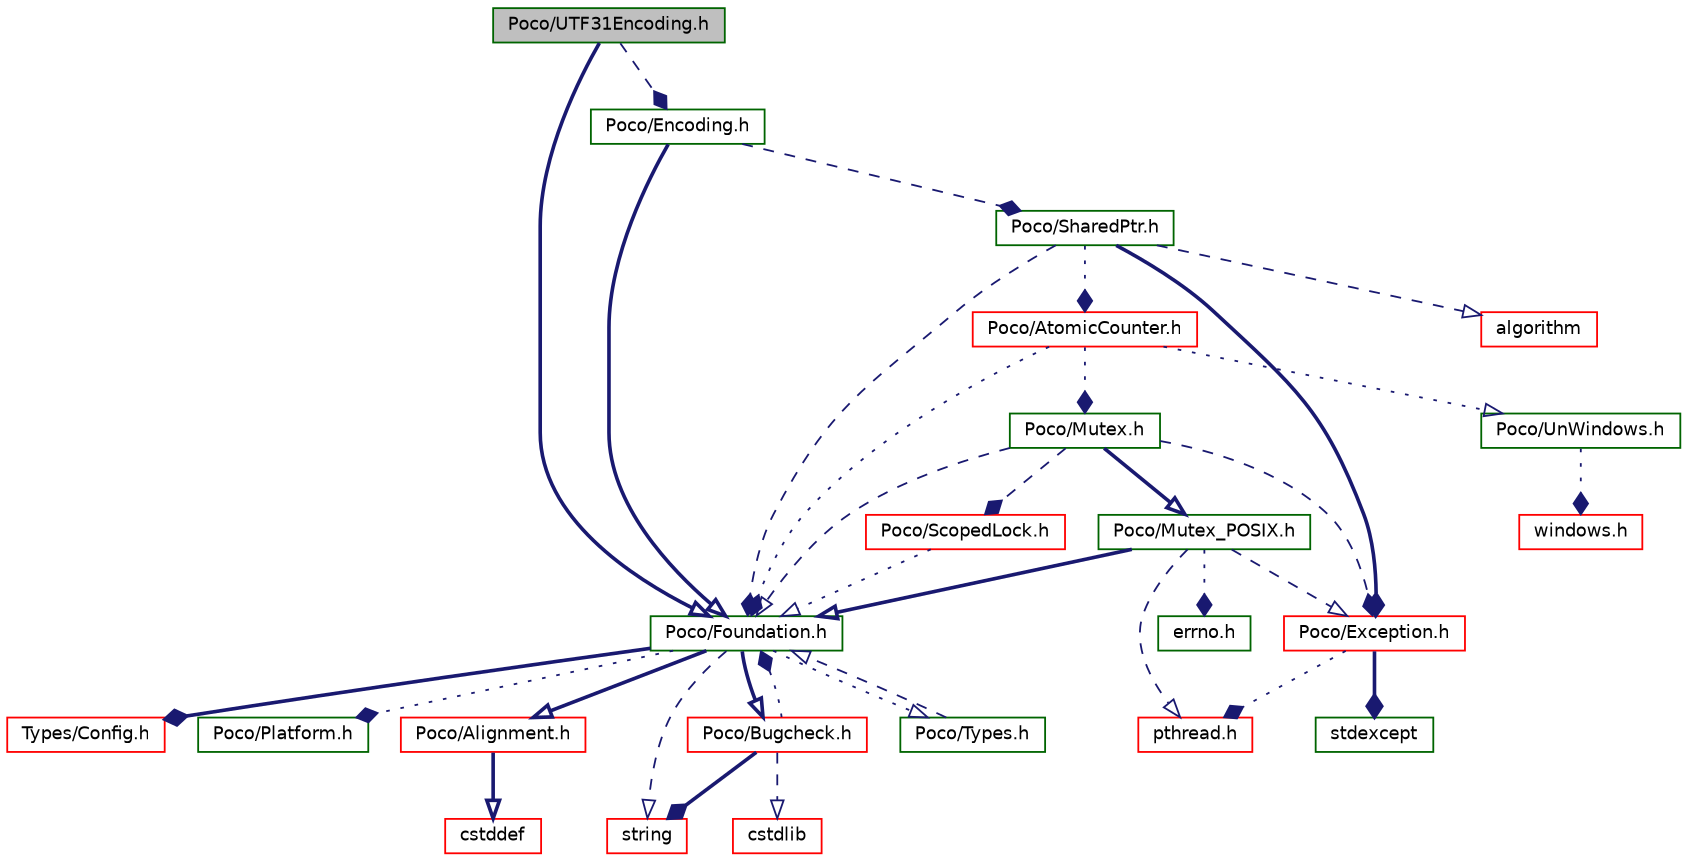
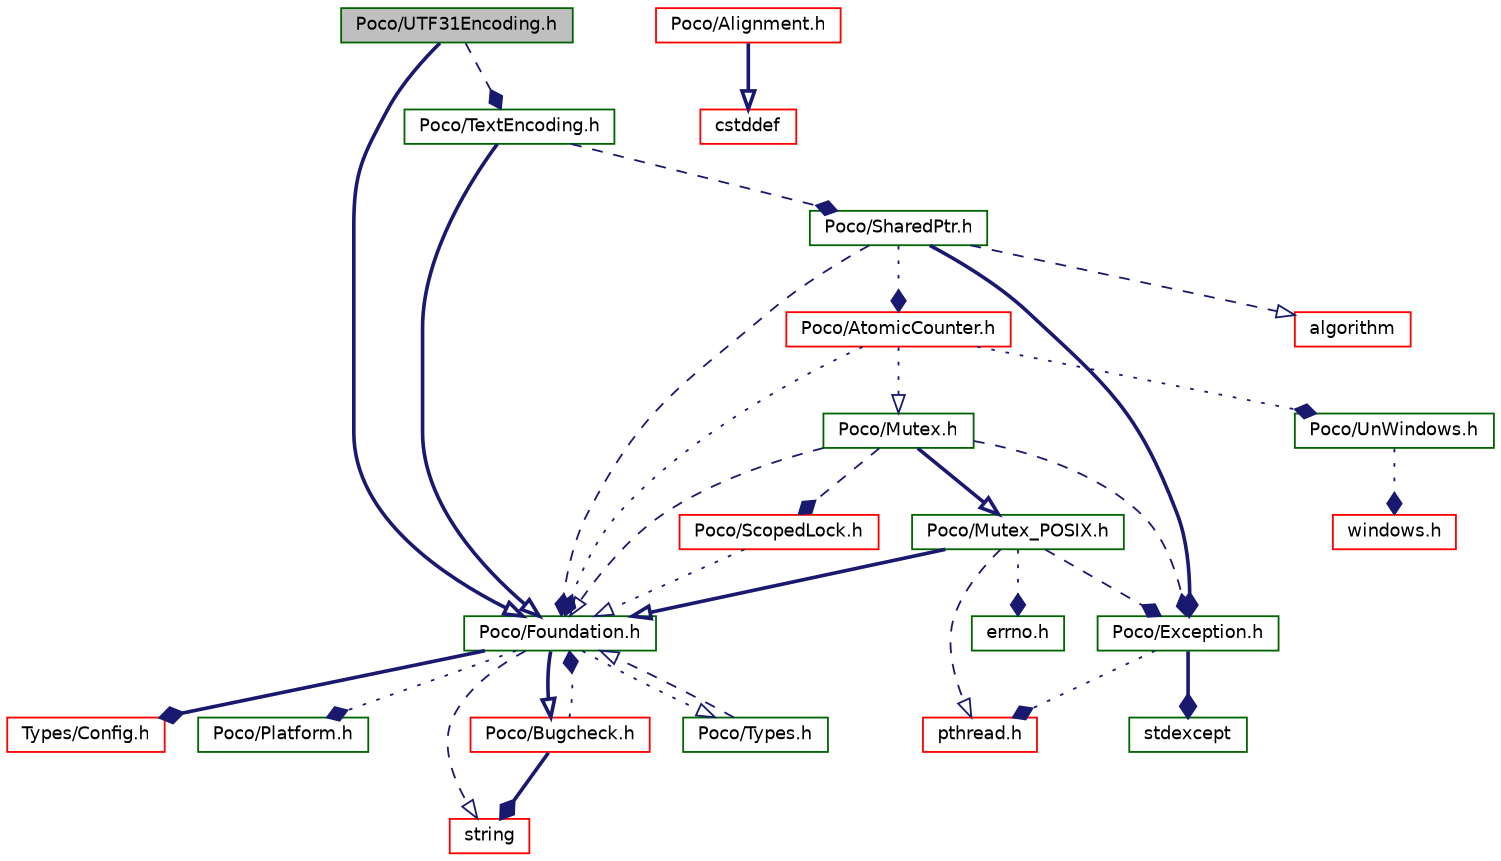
node "Poco/Encoding.h": label "Poco/Encoding.h" -> "Poco/TextEncoding.h"
edge "Poco/AtomicCounter.h" -> "Poco/Mutex.h": arrowhead diamond -> onormal
edge "Poco/AtomicCounter.h" -> "Poco/UnWindows.h": arrowhead onormal -> diamond
edge "Poco/Mutex_POSIX.h" -> "Poco/Exception.h": arrowhead onormal -> diamond
node "Poco/Exception.h": color red -> darkgreen
edge "Poco/Foundation.h" -> "Poco/Alignment.h": removed
node "cstdlib": removed
